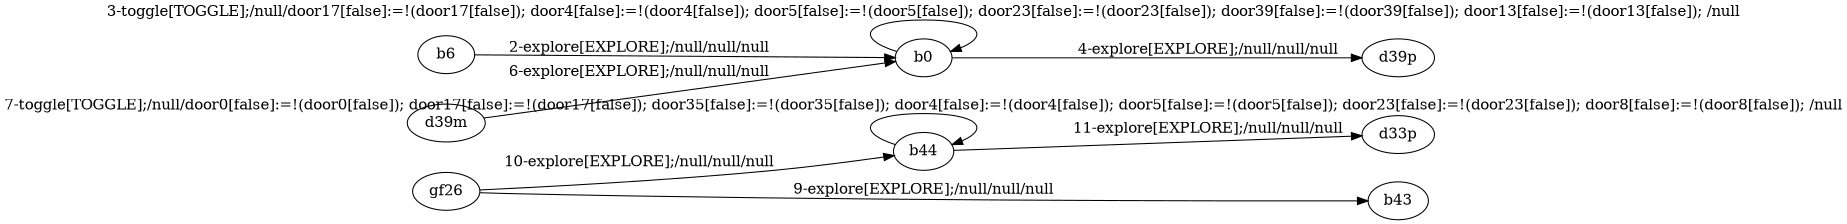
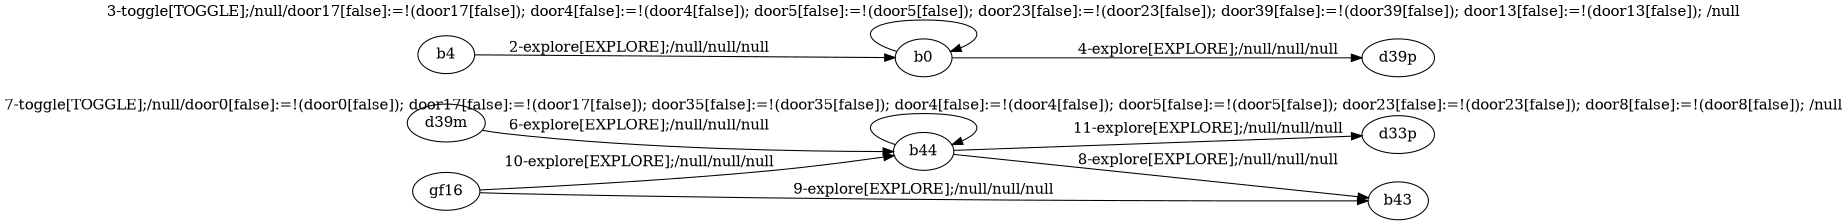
node "b6": label "b6" -> "b4"
edge "d39m" -> "b0": now "d39m" -> "b44"
edge "b44" -> "b43": added, label "8-explore[EXPLORE];/null/null/null"
node "gf26": label "gf26" -> "gf16"
